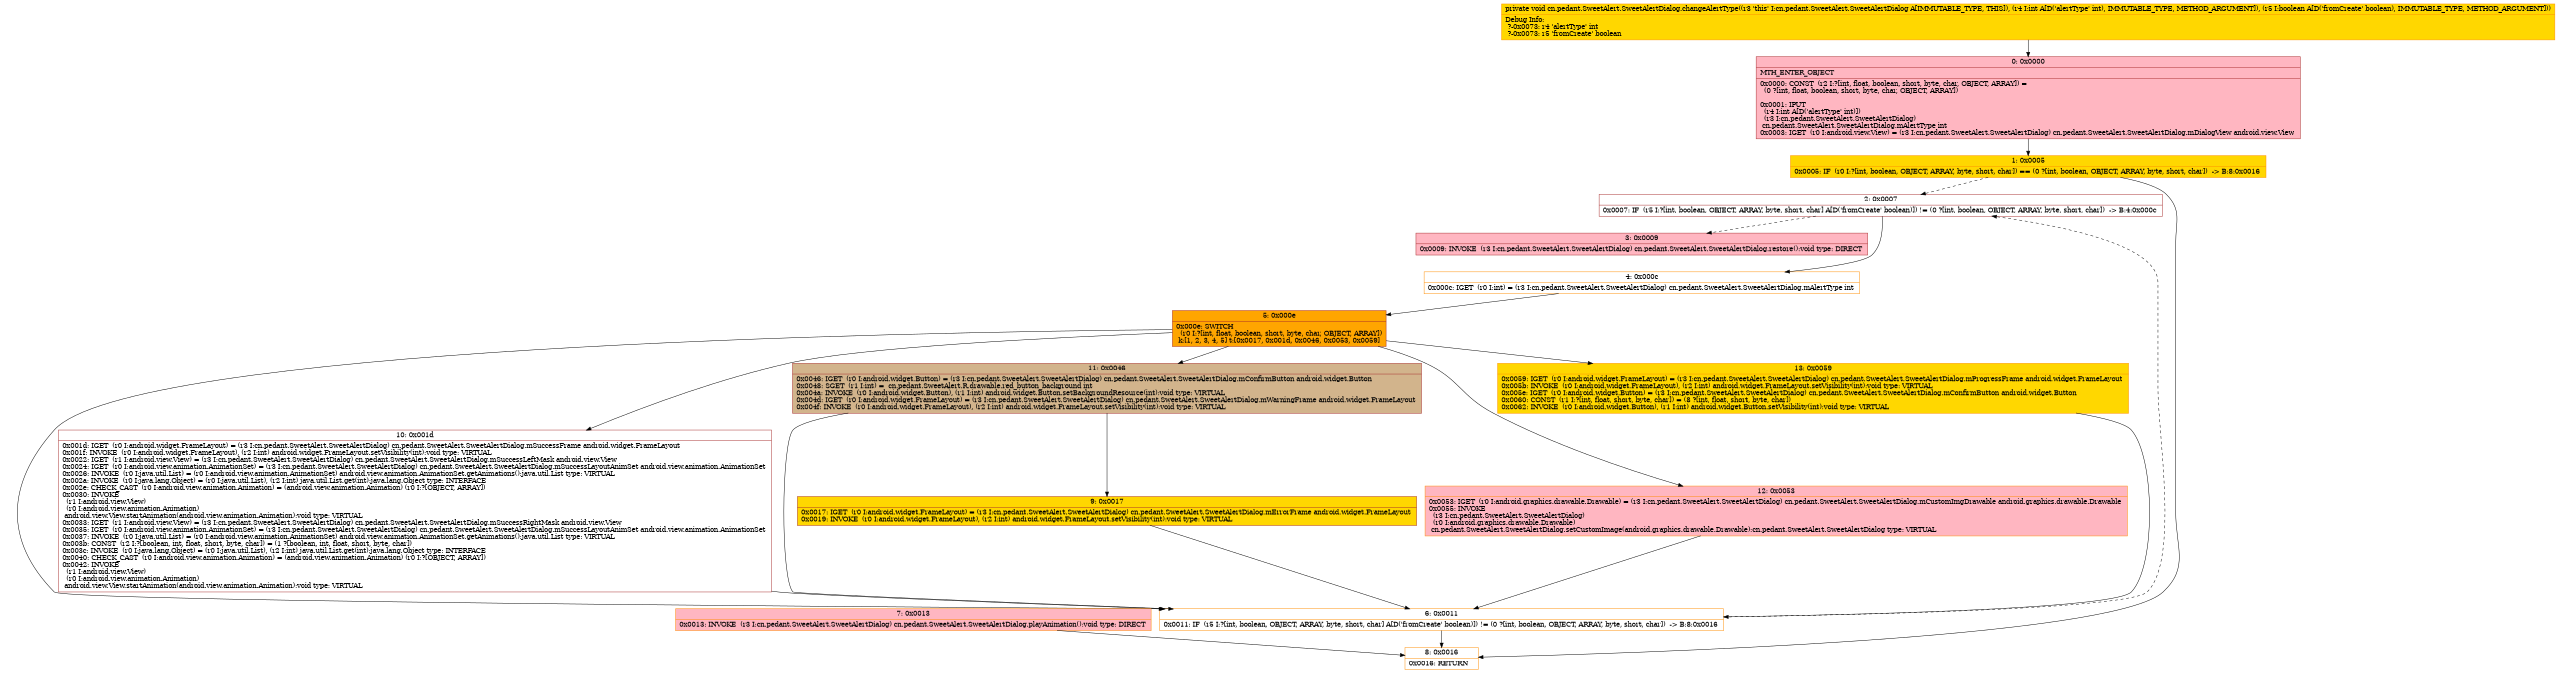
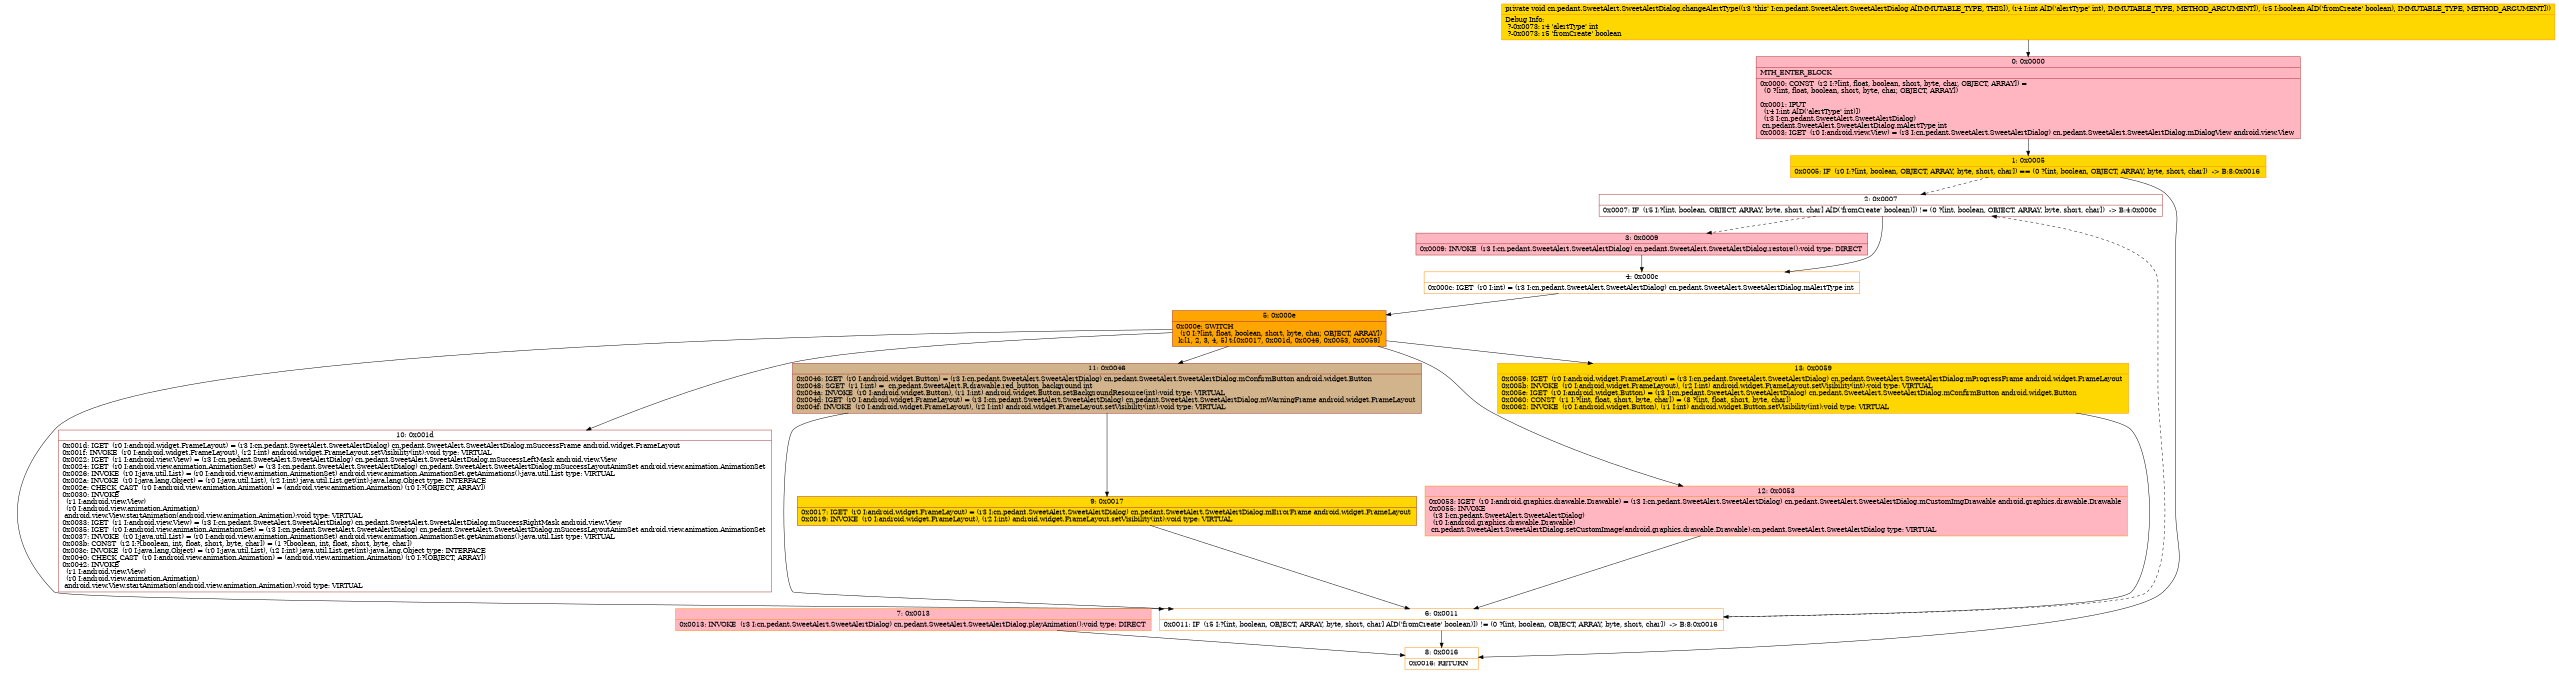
node "0: 0x0000": text "MTH_ENTER_OBJECT" -> "MTH_ENTER_BLOCK"
edge "3: 0x0009" -> "4: 0x000c": added
edge "10: 0x001d" -> "6: 0x0011": removed
